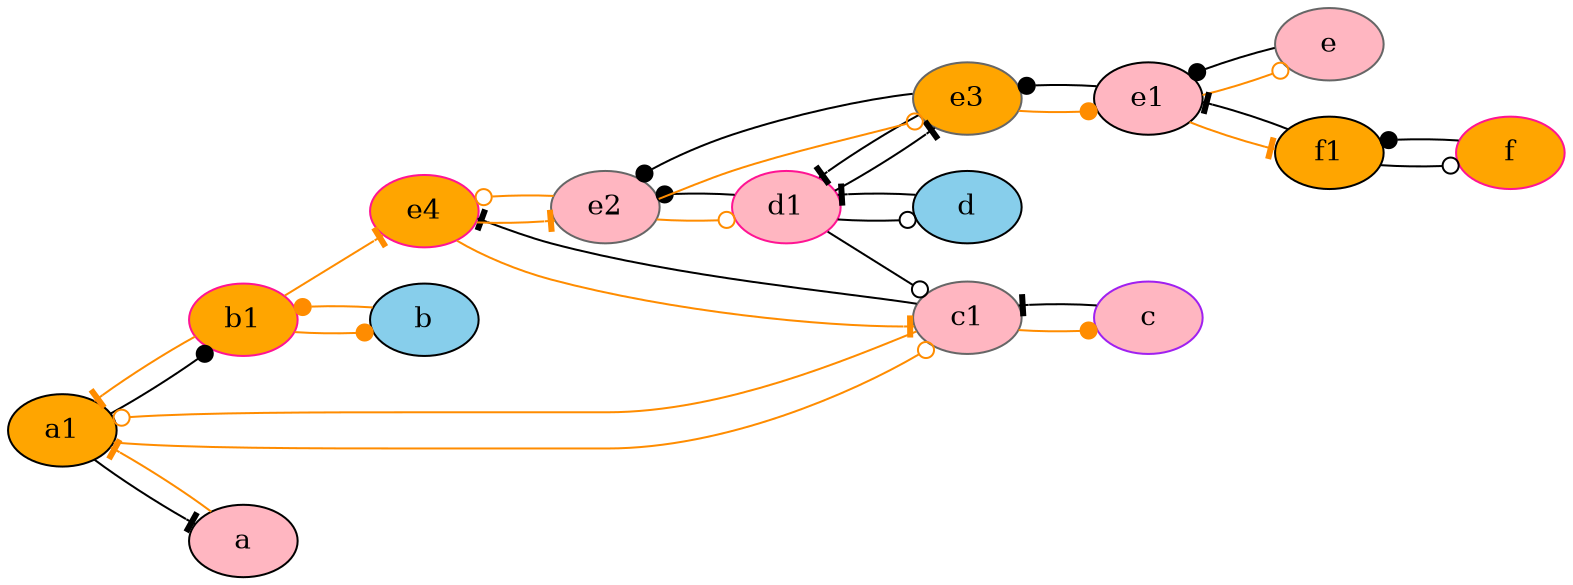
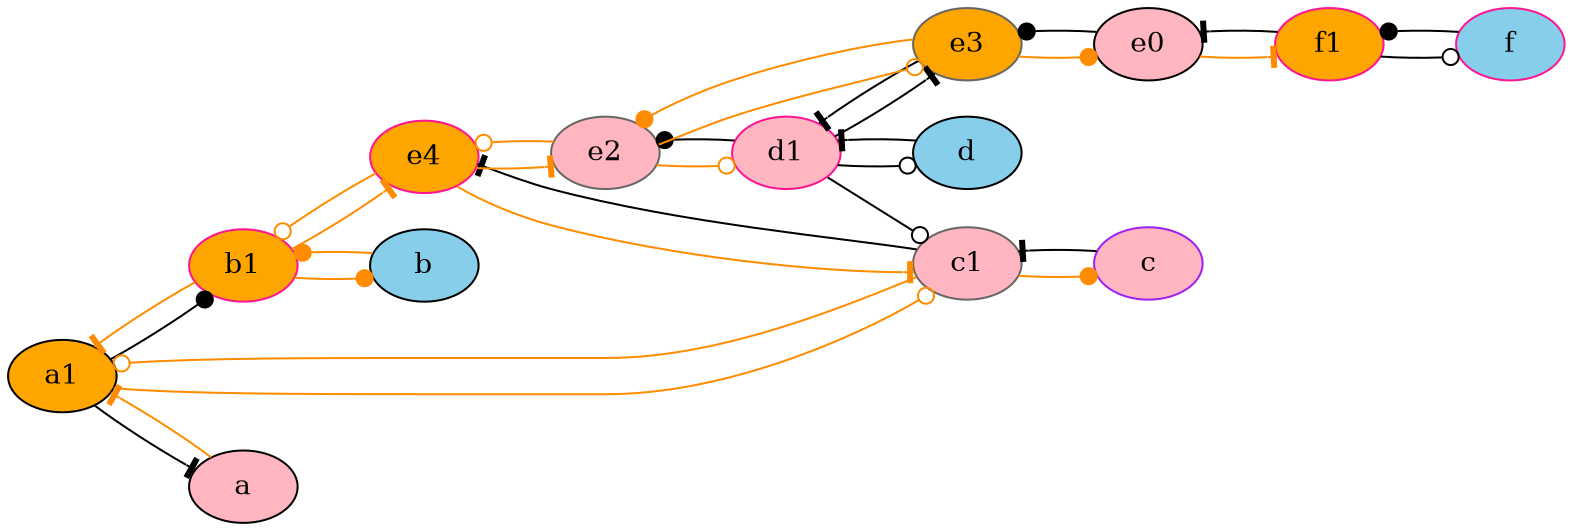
node "e": removed
node "e1": label "e1" -> "e0"
edge "e3" -> "e2": color black -> darkorange
node "f1": color black -> deeppink
node "f": fillcolor orange -> skyblue
edge "e4" -> "b1": added
